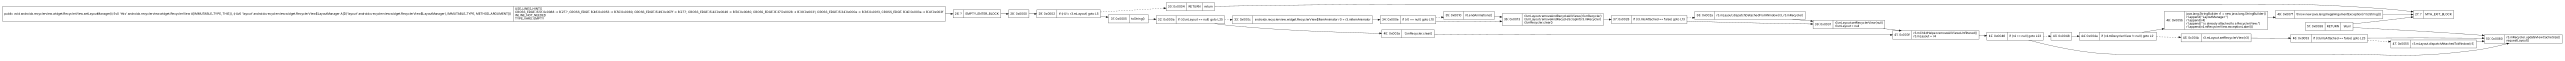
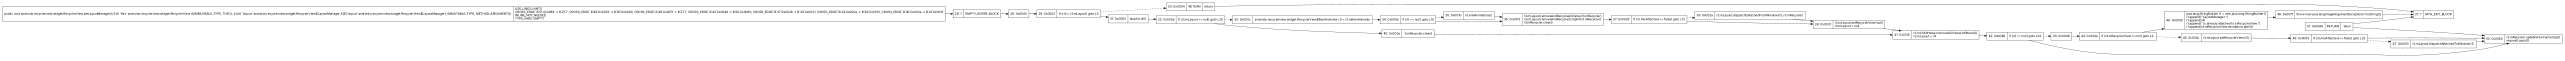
node "31: 0x0005": text "toString()" -> "stopScroll()"
